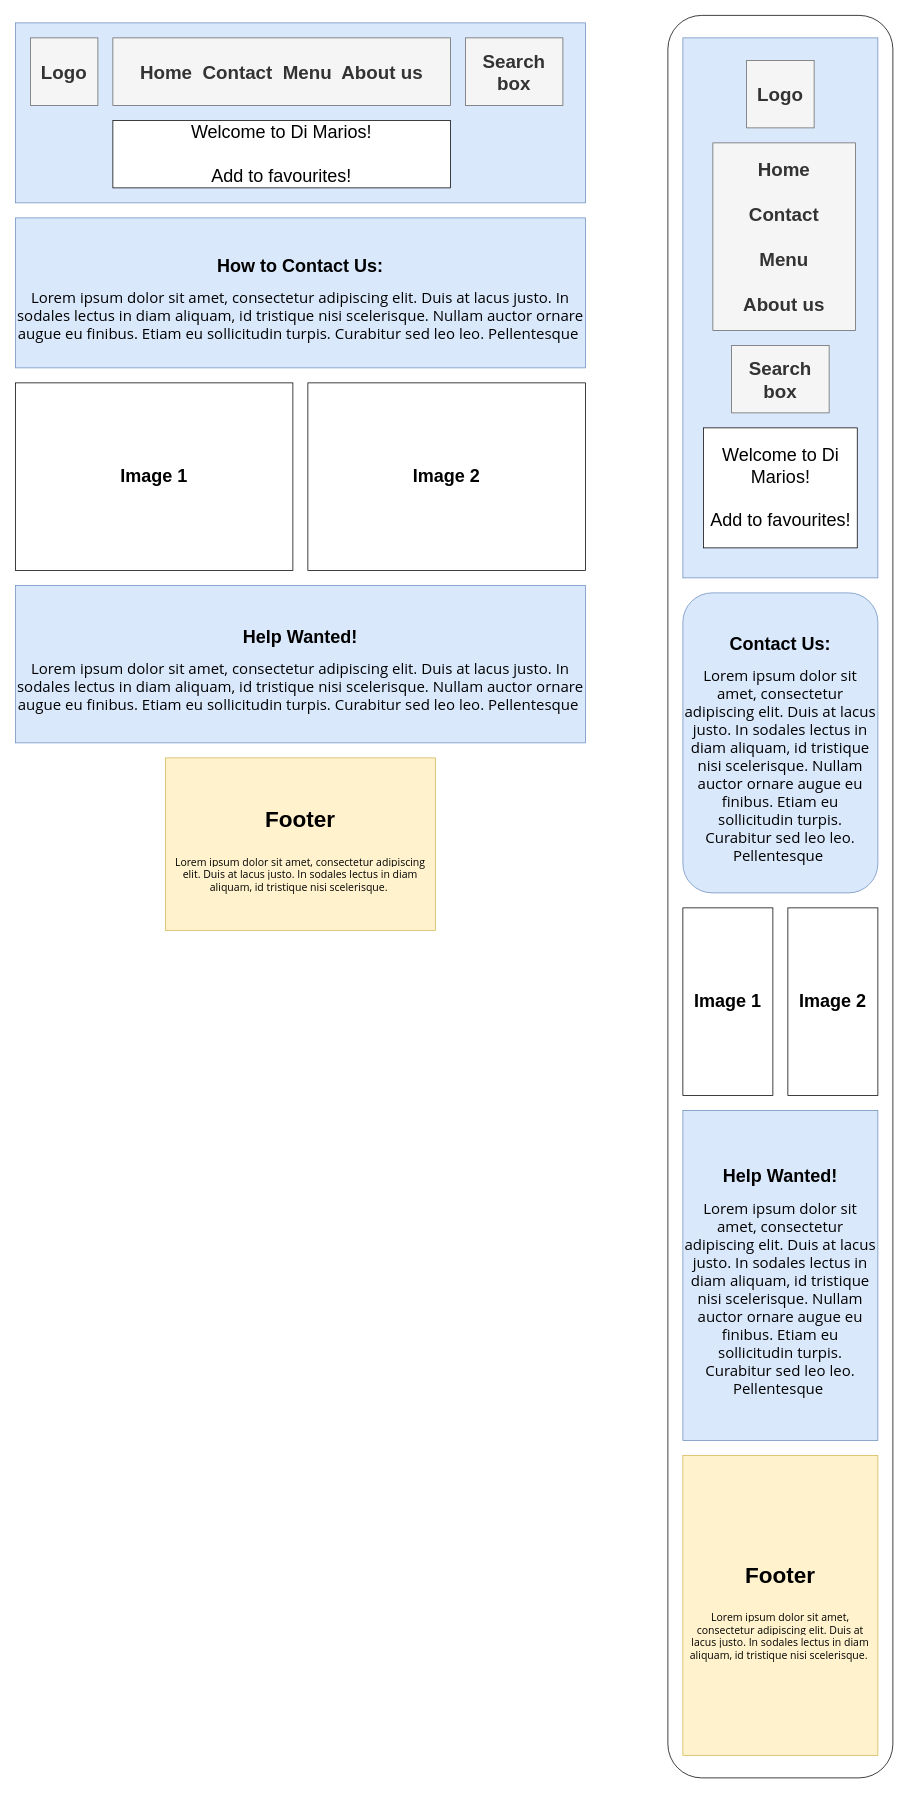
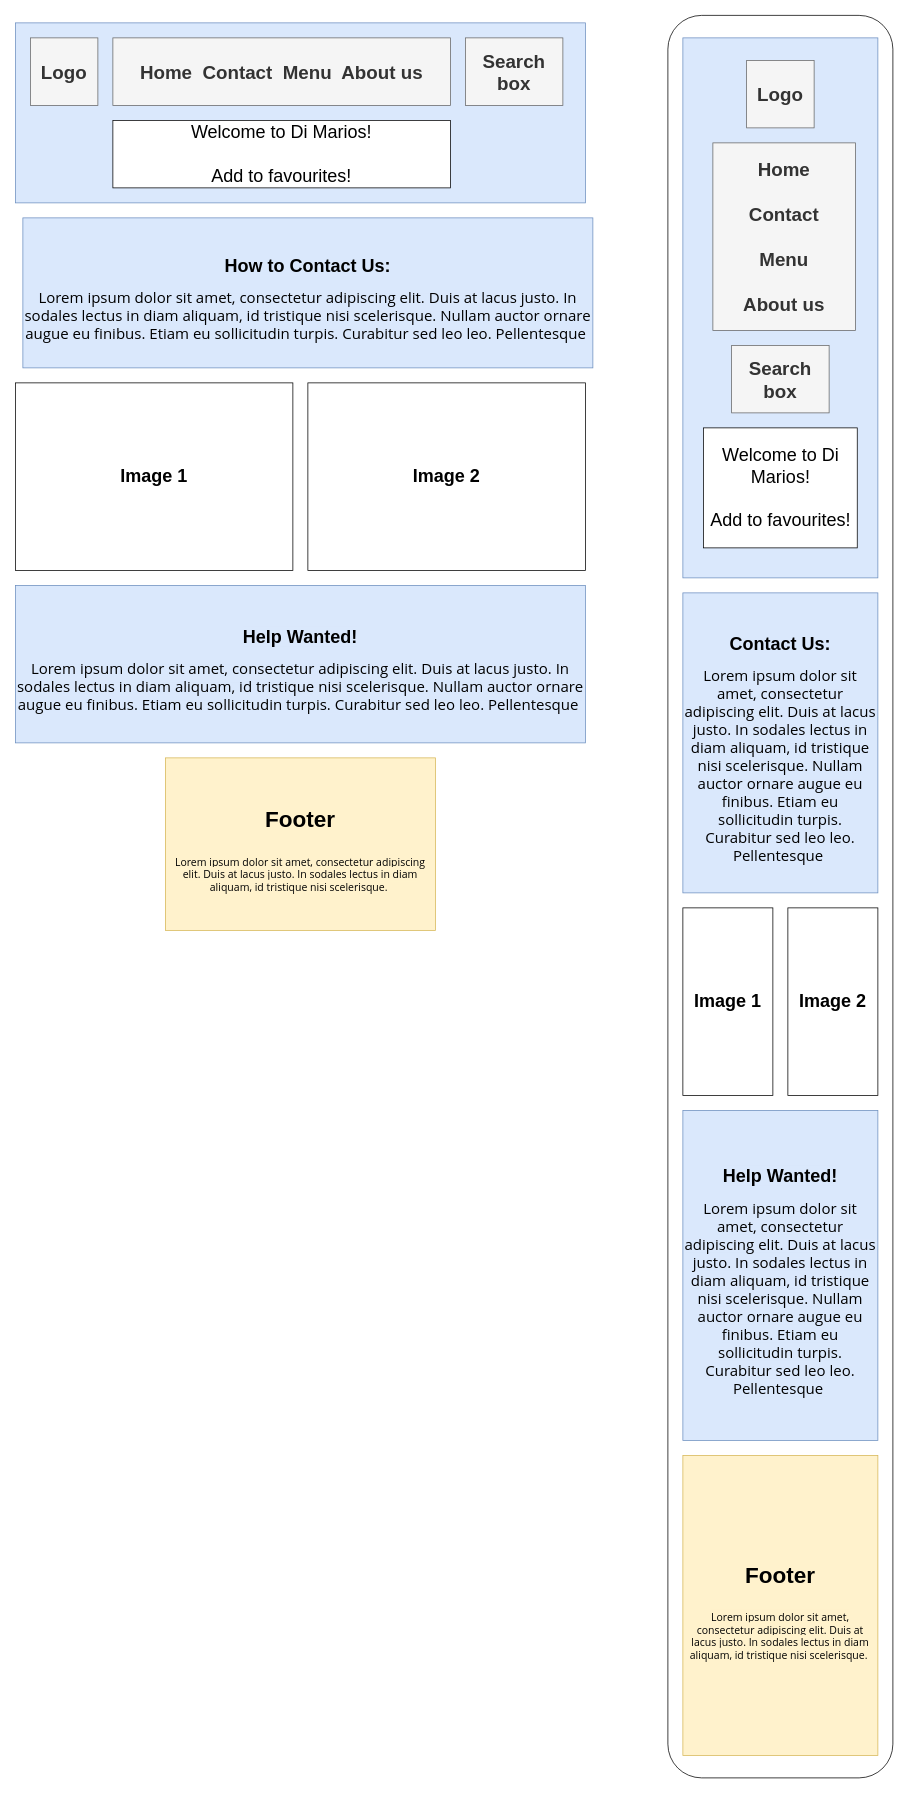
node "How to Contact Us: Lorem ipsum dolor sit amet, consectetur adipiscing elit. Duis at lacus justo. In sodales lectus in diam aliquam, id tristique nisi scelerisque. Nullam auctor ornare augue eu finibus. Etiam eu sollicitudin turpis. Curabitur sed leo leo. Pellentesque": moved (300, 293) -> (308, 293)
node "Contact Us: Lorem ipsum dolor sit amet, consectetur adipiscing elit. Duis at lacus justo. In sodales lectus in diam aliquam, id tristique nisi scelerisque. Nullam auctor ornare augue eu finibus. Etiam eu sollicitudin turpis. Curabitur sed leo leo. Pellentesque": shape rounded rectangle -> rectangle
